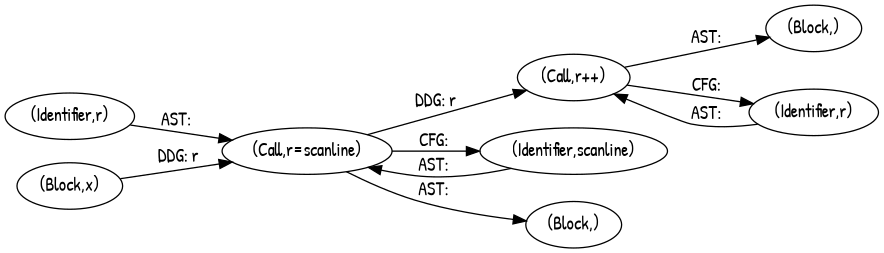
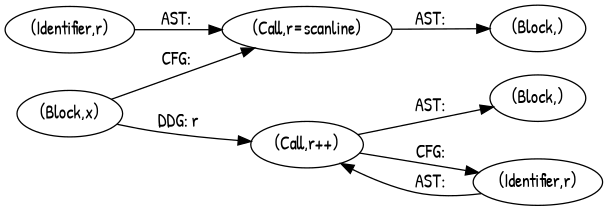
edge "(Call,r=scanline)" -> "(Call,r++)": now "(Block,x)" -> "(Call,r++)"
node "(Identifier,scanline)": removed
edge "(Block,x)" -> "(Call,r=scanline)": label "DDG: r" -> "CFG: "
